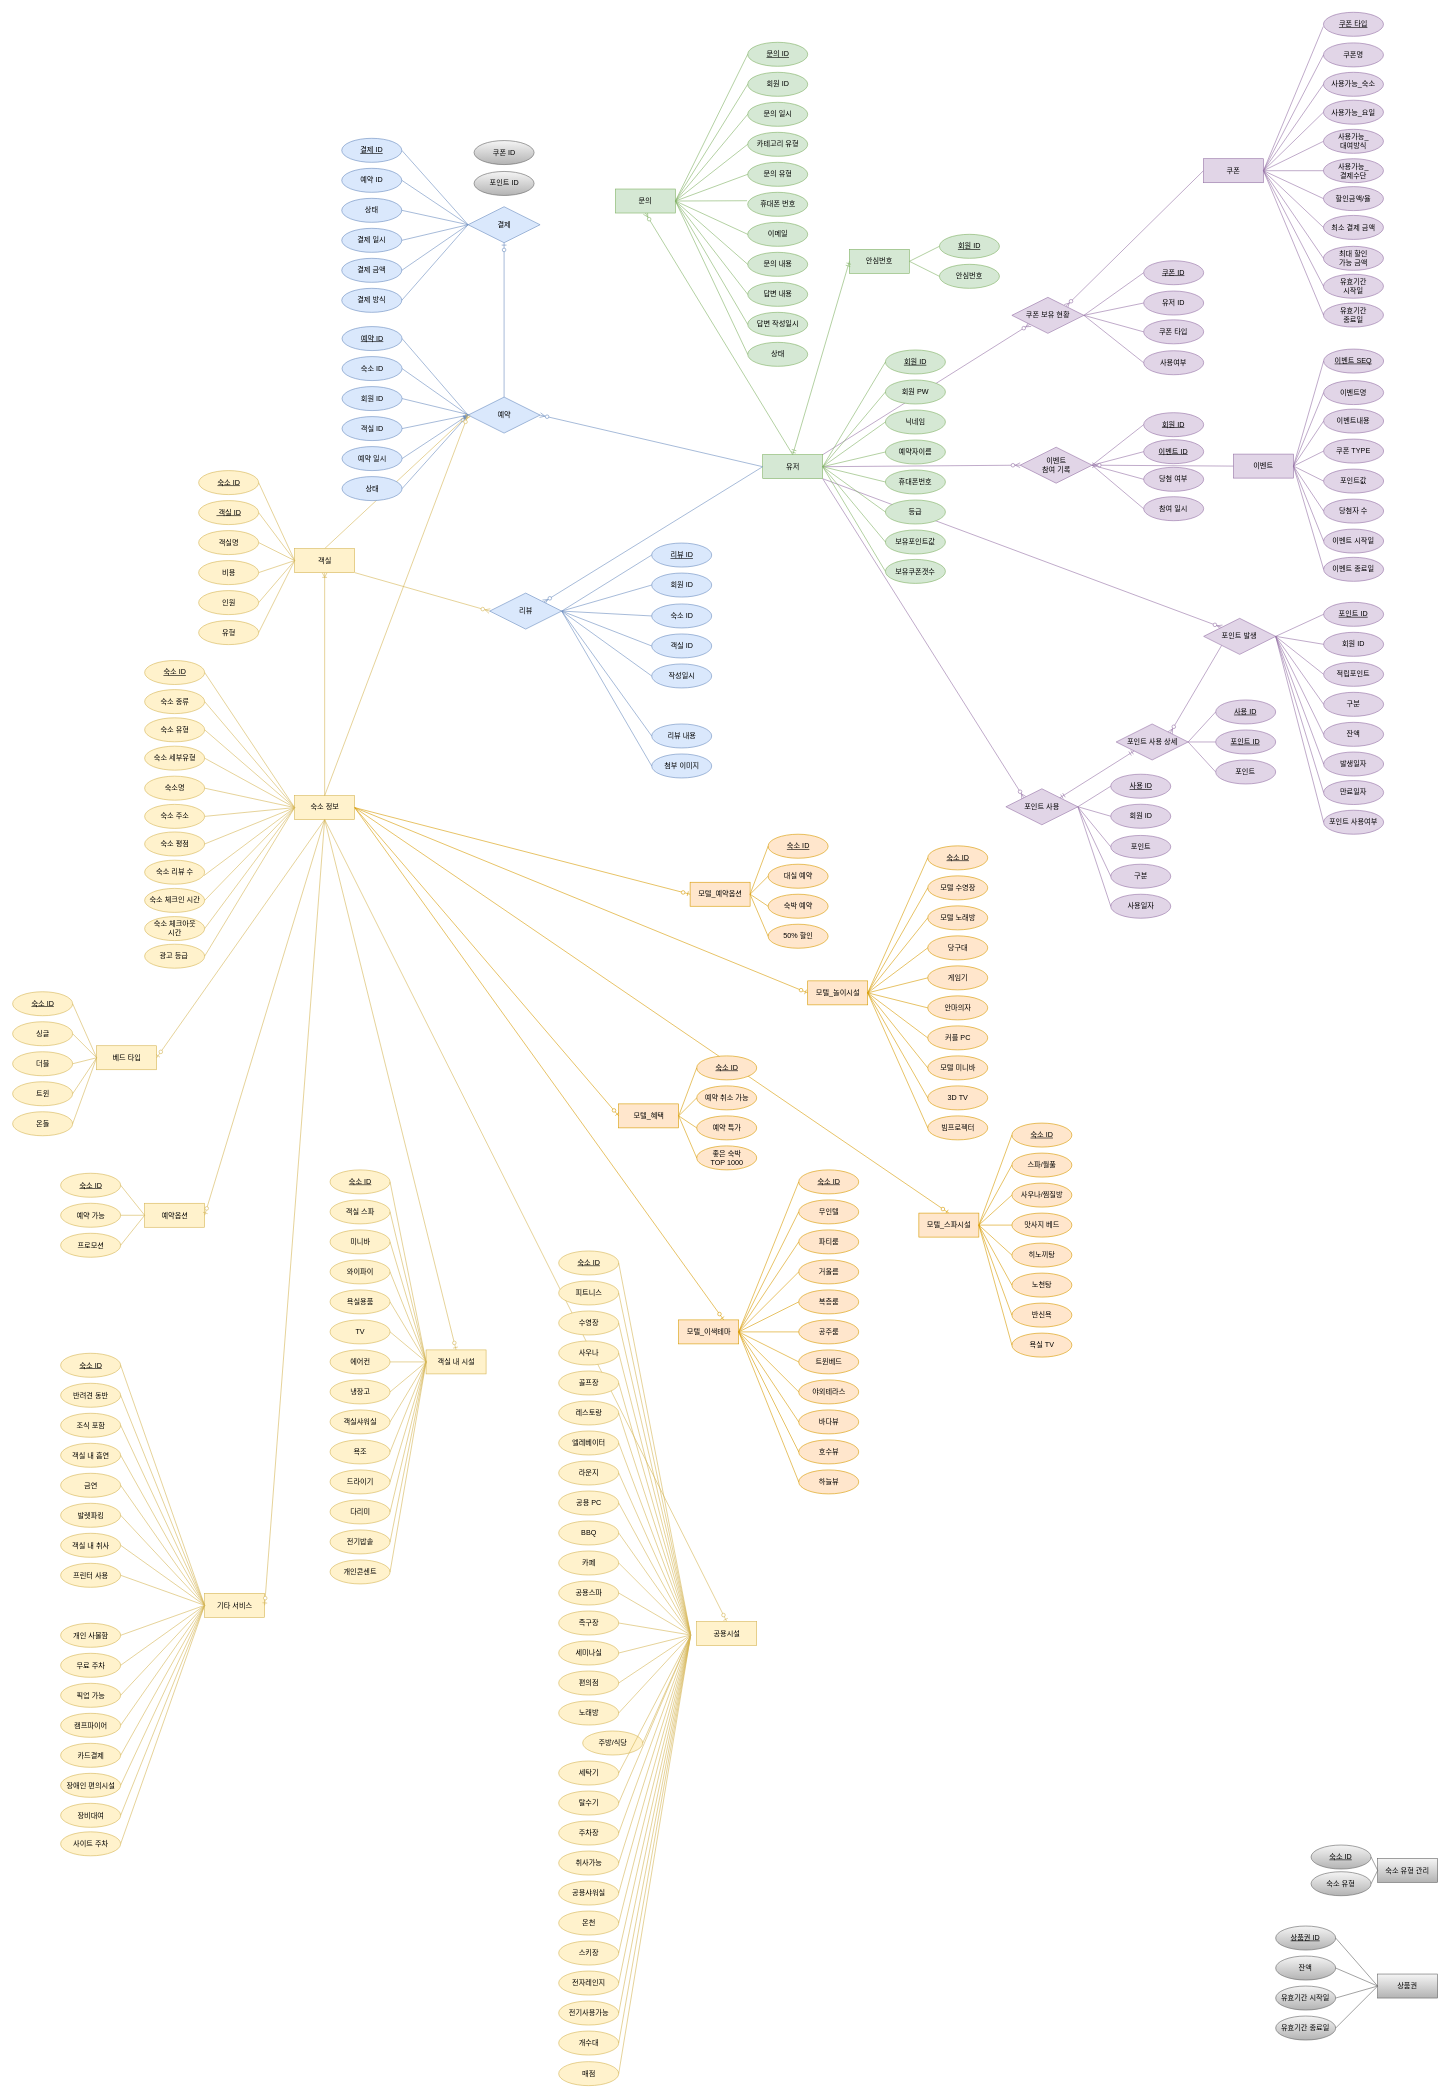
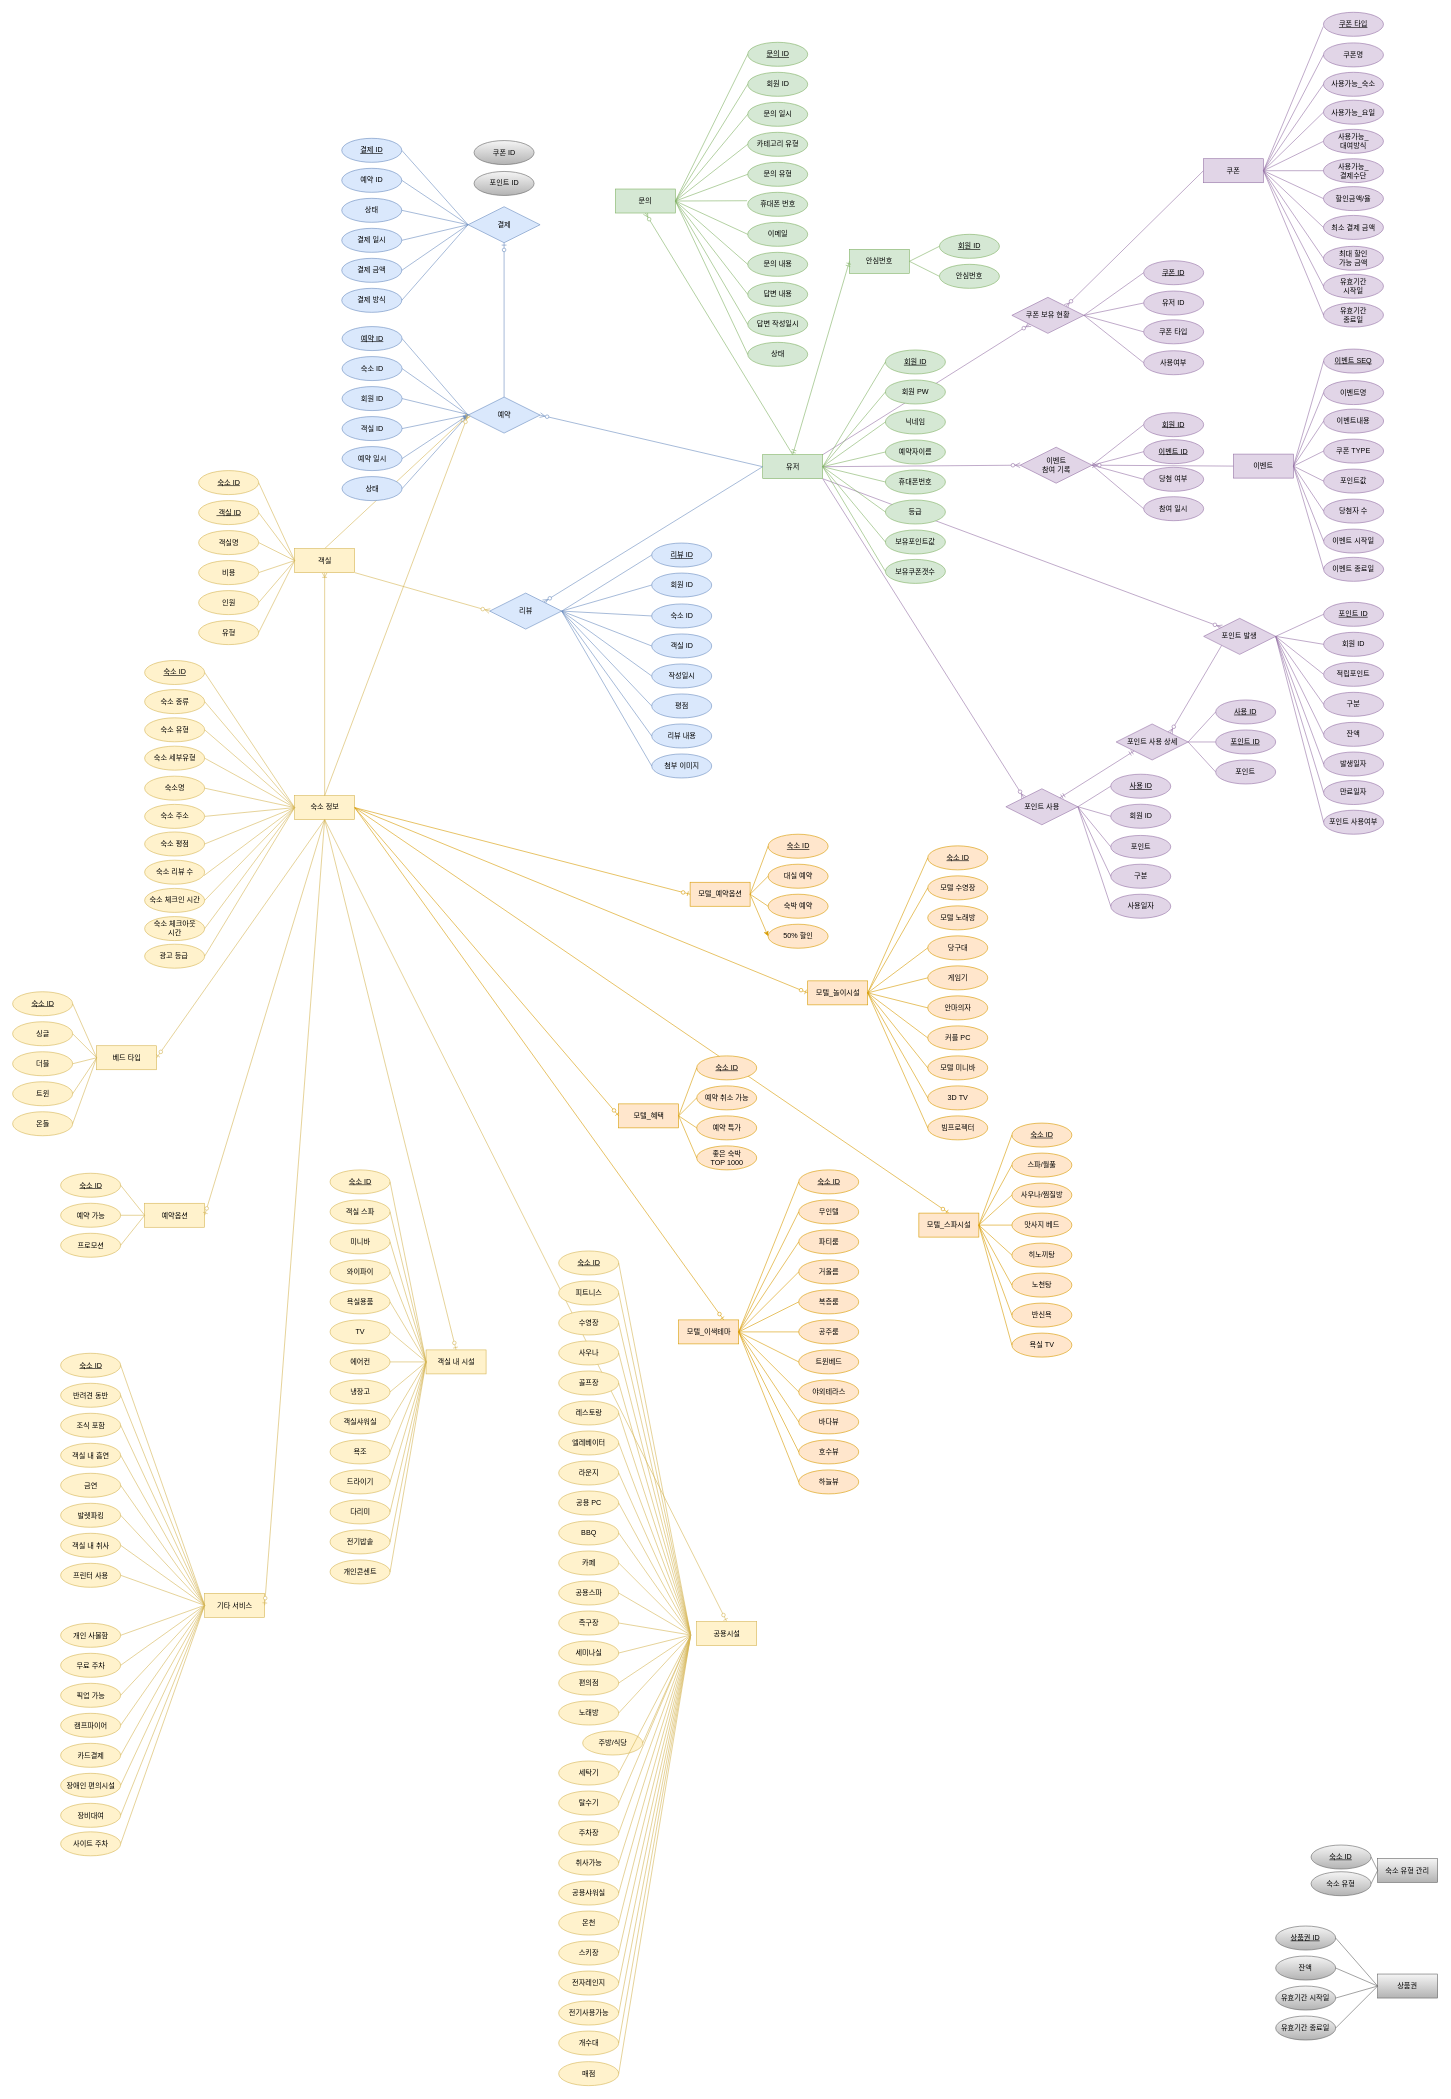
edge "리뷰" -- "평점": added
node "평점": added
edge "모텔_예약옵션" -- "50% 할인": arrowhead none -> classic
edge "모텔 노래방" -- "모텔_놀이시설": removed
